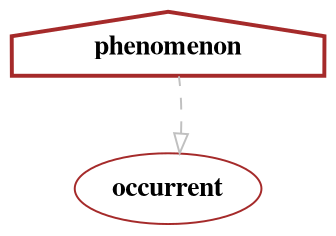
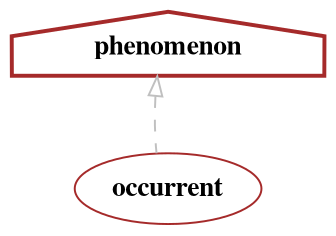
edge "phenomenon" -> "occurrent": reversed
